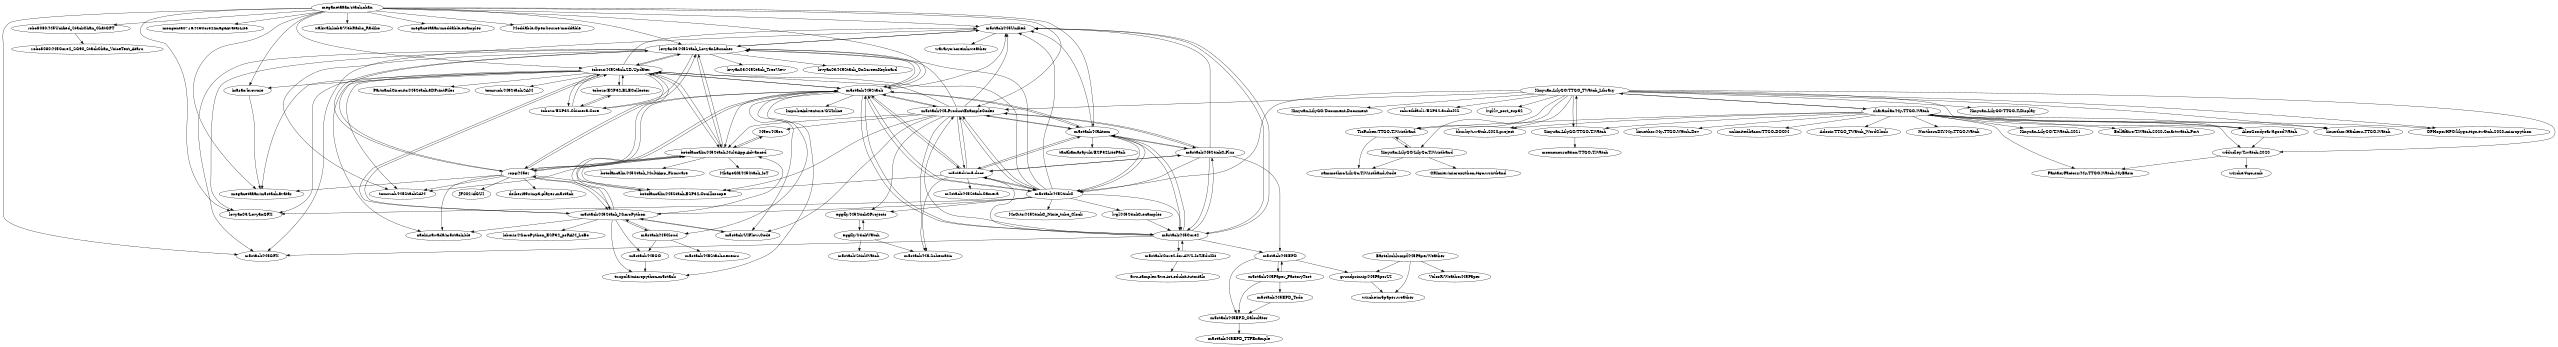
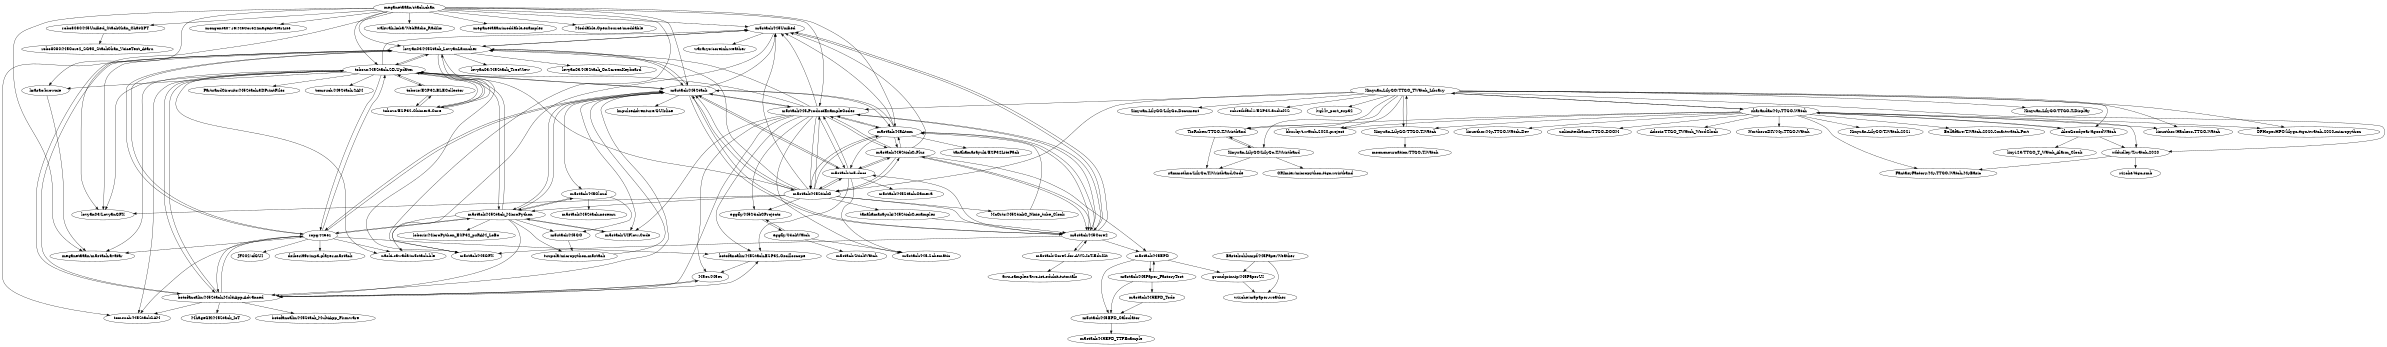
node "Xinyuan-LilyGO/Document-Document": label "Xinyuan-LilyGO/Document-Document" -> "Xinyuan-LilyGO/LilyGo-Document"
edge "m5stack/M5-ProductExampleCodes" -> "m5stack/M5Core2": added
edge "m5stack/m5-docs" -> "m5stack/M5Atom": now "McOrts/M5StickC_Nixie_tube_Clock" -> "m5stack/M5Atom"
node "lixy123/TTGO_T_Watch_Alarm_Clock": added
edge "botofancalin/M5Stack-ESP32-Oscilloscope" -> "botofancalin/M5Stack-MultiApp-Advanced": now "botofancalin/M5Stack-ESP32-Oscilloscope" -> "M5ez/M5ez"
edge "m5stack/M5Stack" -> "tuupola/micropython-m5stack": reversed
edge "m5stack/M5StickC" -> "m5stack/M5StickC-Plus": added
node "m4stack/M5Stack-Camera": label "m4stack/M5Stack-Camera" -> "m5stack/M5Stack-Camera"
node "lvgl/M5StickC-examples": label "lvgl/M5StickC-examples" -> "tanakamasayuki/M5StickC-examples"
node "VolosR/WeatherM5Paper": removed
